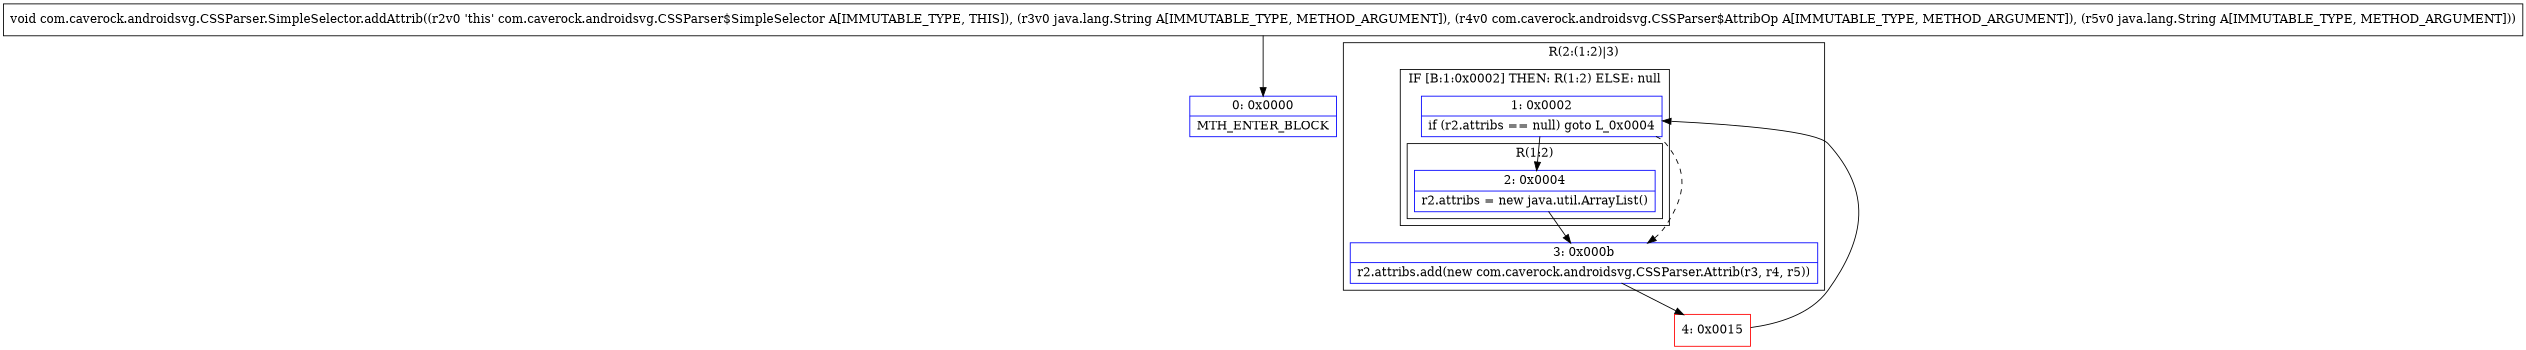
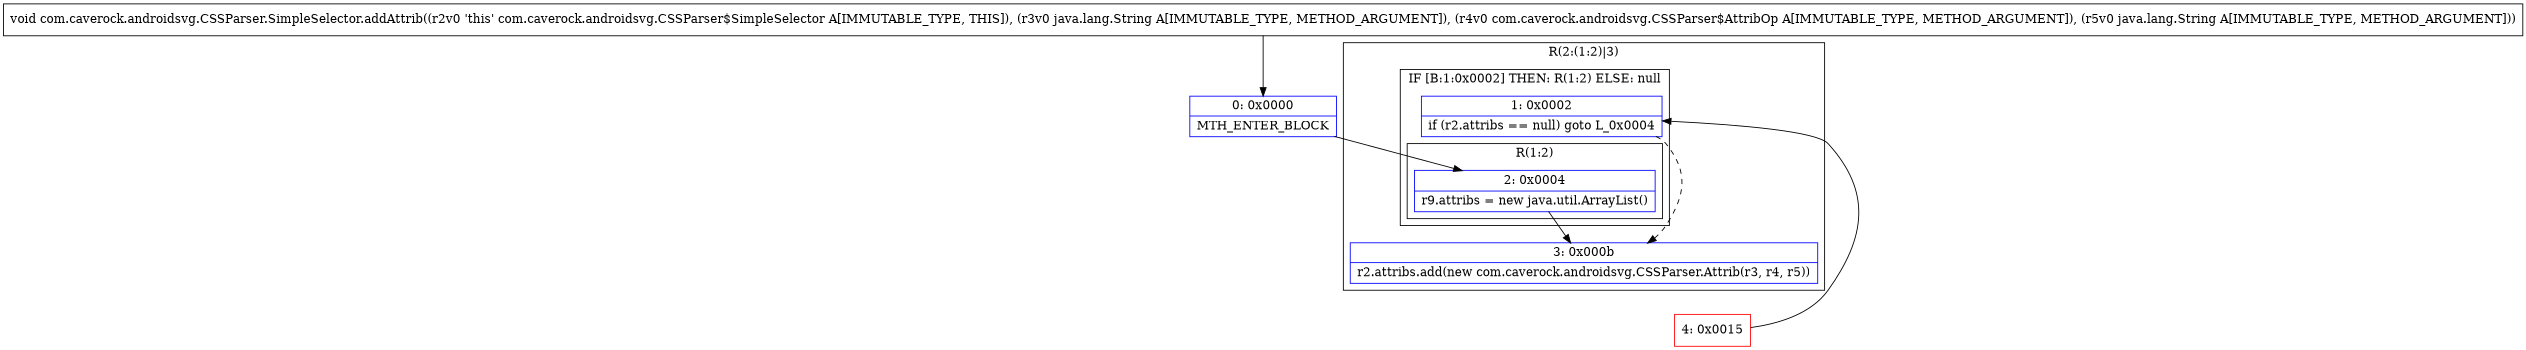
edge "1: 0x0002" -> "2: 0x0004": now "0: 0x0000" -> "2: 0x0004"
node "2: 0x0004": text "r2.attribs = new java.util.ArrayList()" -> "r9.attribs = new java.util.ArrayList()"
edge "3: 0x000b" -> "4: 0x0015": removed
